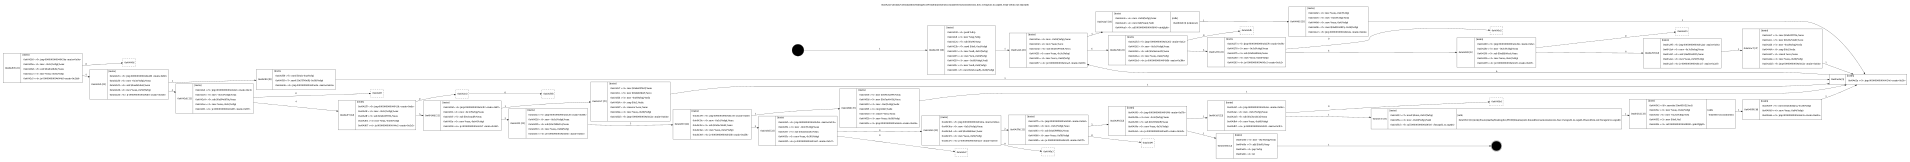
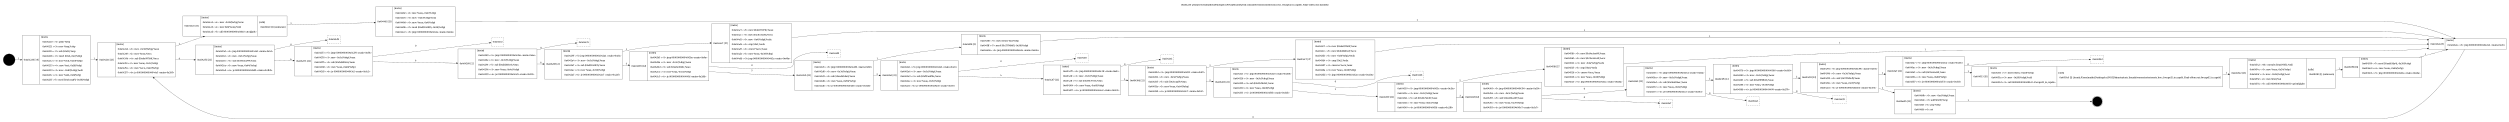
edge "0x40429f [22]" -> "0x4042b5 [22]": added, label "5"
edge "0x4044e2" -> "0x40456b": now "0x404323 [22]" -> "0x40456b"
